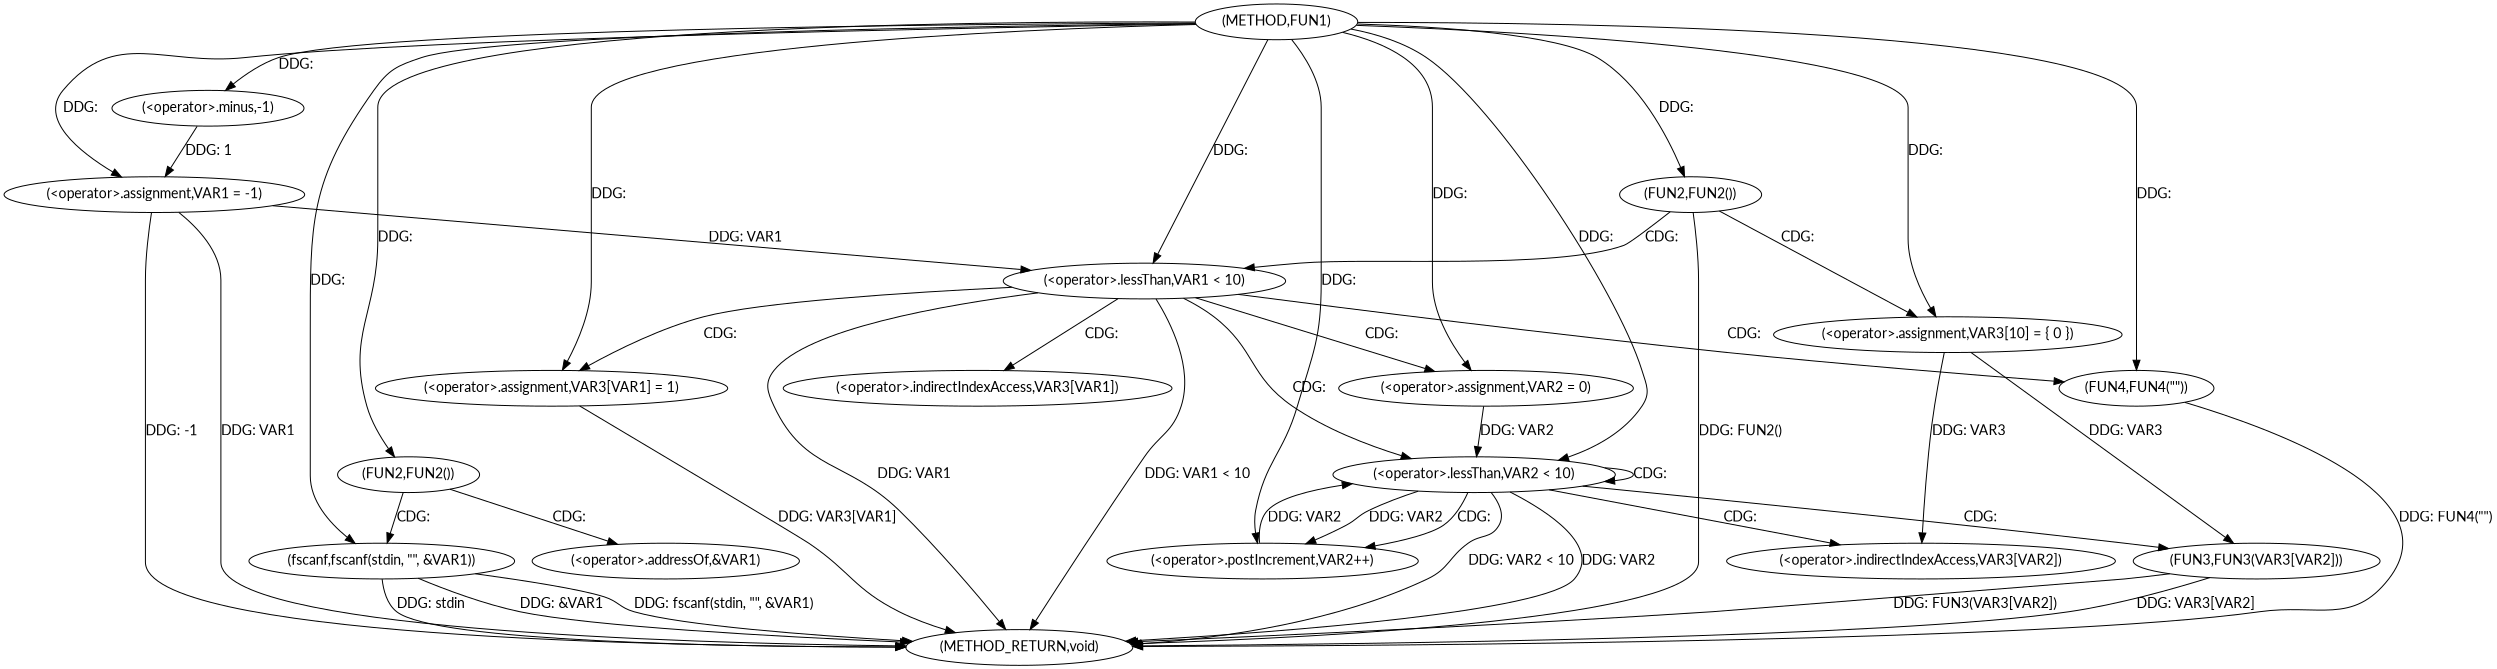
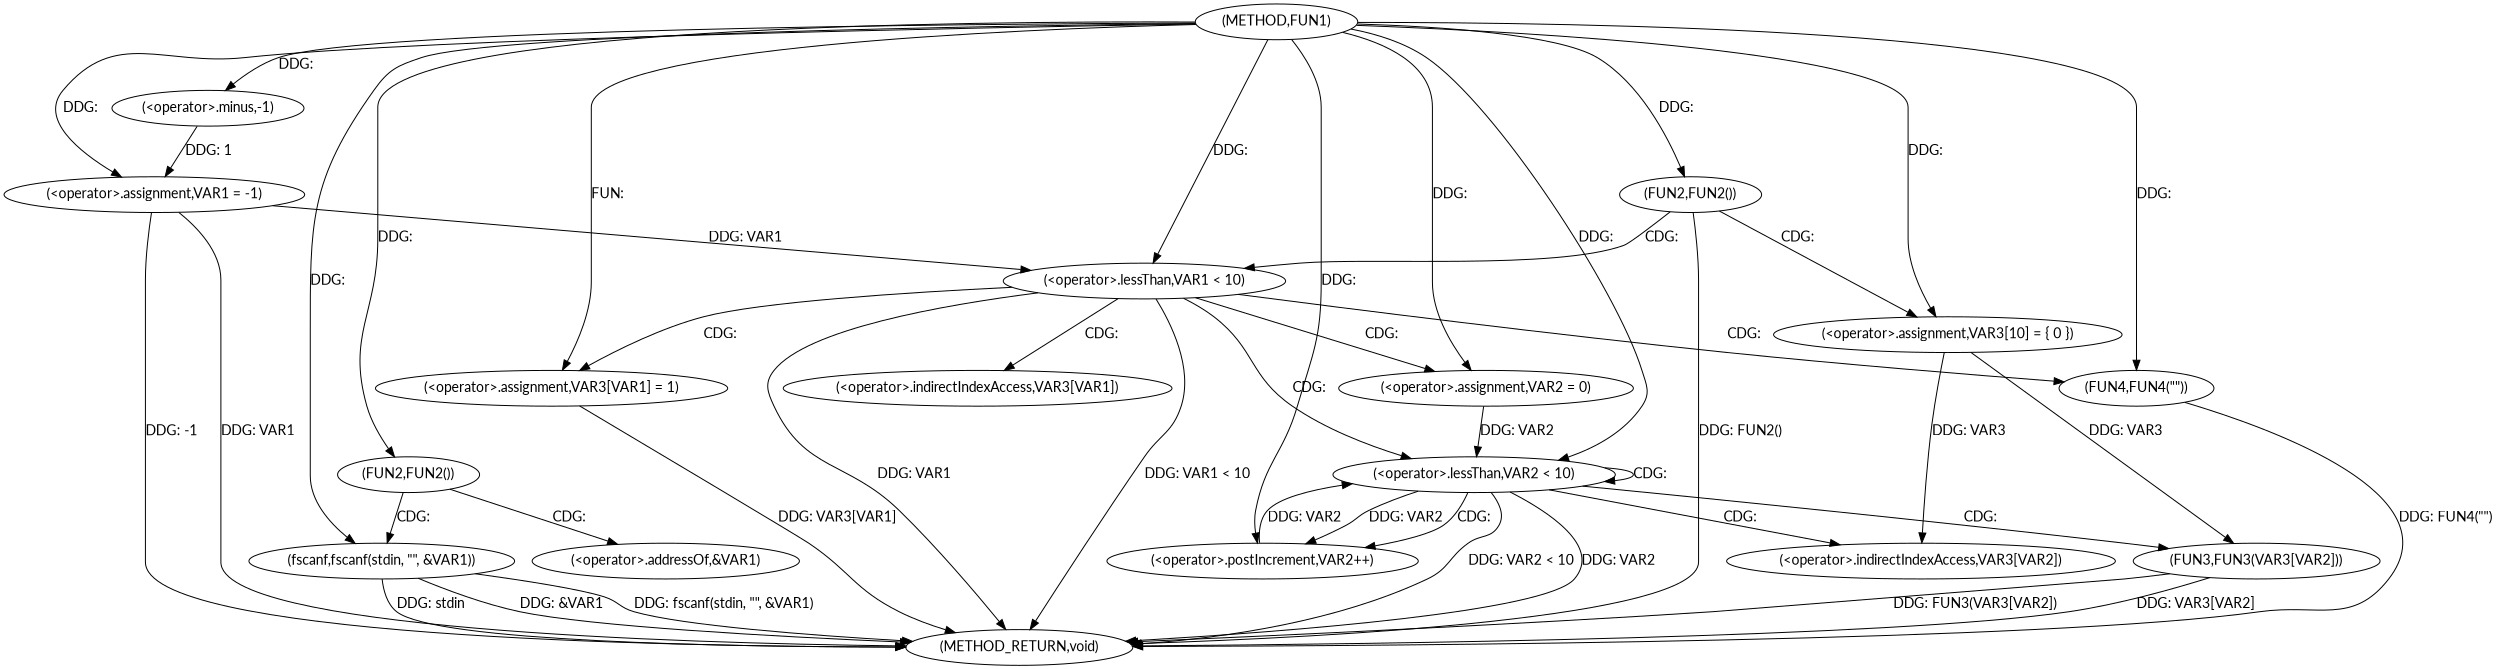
edge "(METHOD,FUN1)" -> "(<operator>.assignment,VAR3[VAR1] = 1)": label "DDG: " -> "FUN: "
